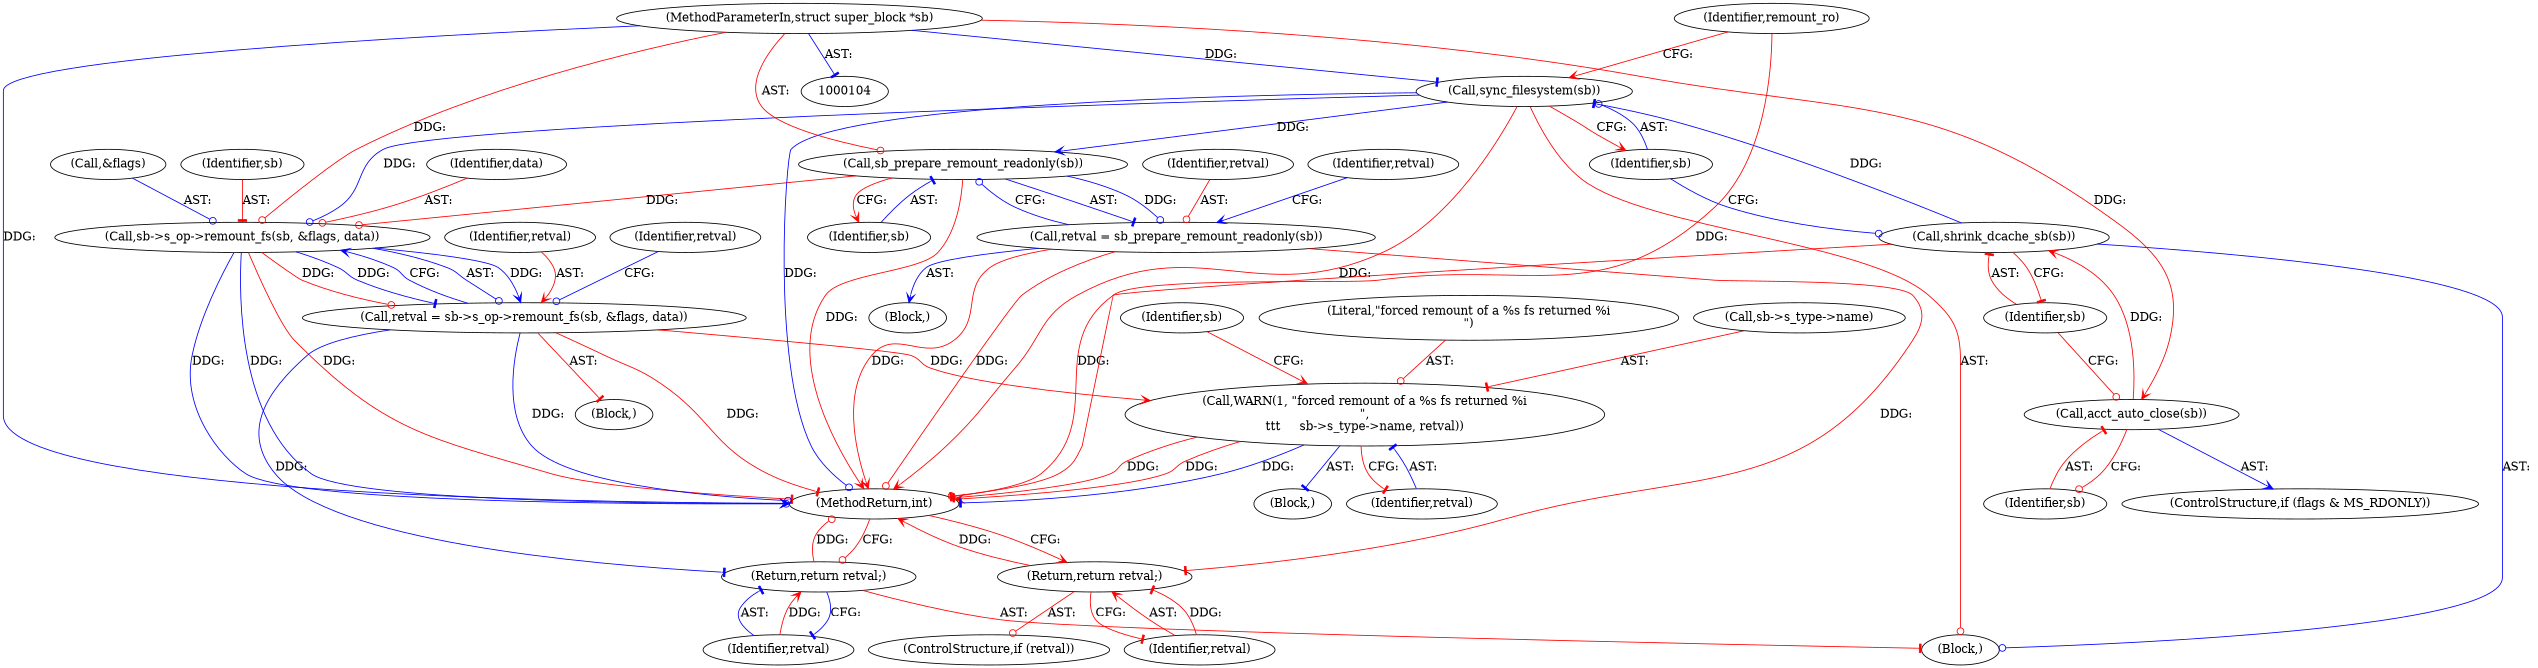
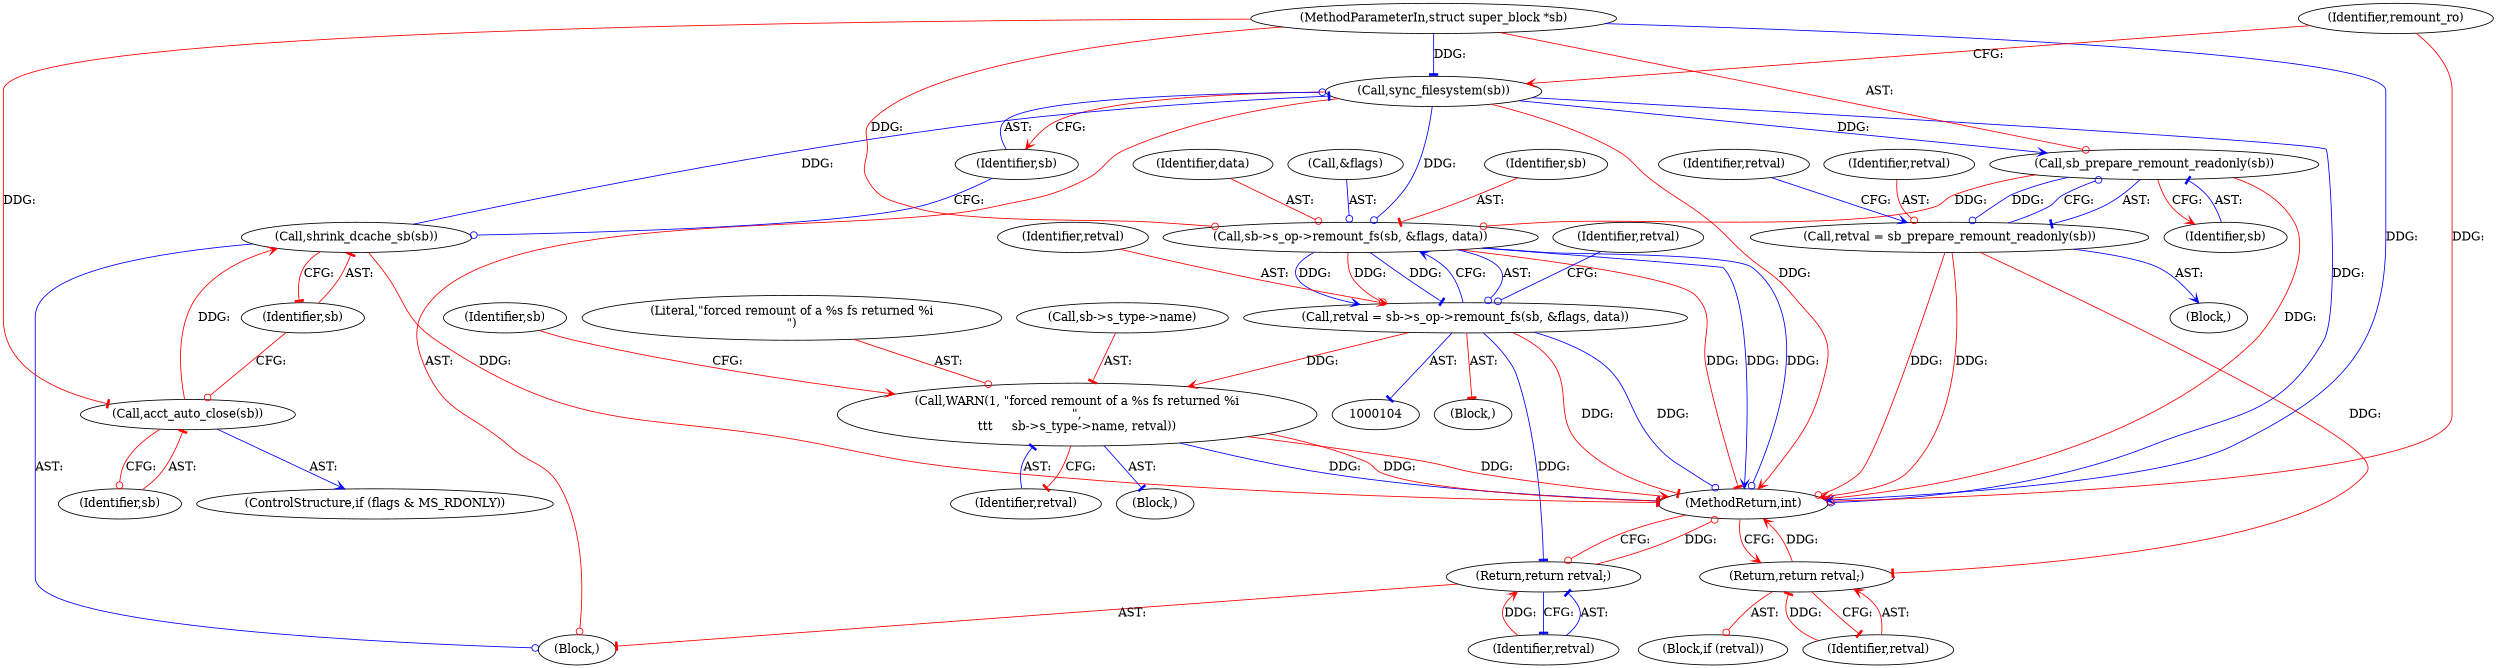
edge "(MethodParameterIn,struct super_block *sb)" -> "1000104": now "(Call,retval = sb->s_op->remount_fs(sb, &flags, data))" -> "1000104"
edge "(MethodParameterIn,struct super_block *sb)" -> "(Call,acct_auto_close(sb))": arrowhead vee -> tee
node "(ControlStructure,if (retval))": label "(ControlStructure,if (retval))" -> "(Block,if (retval))"
